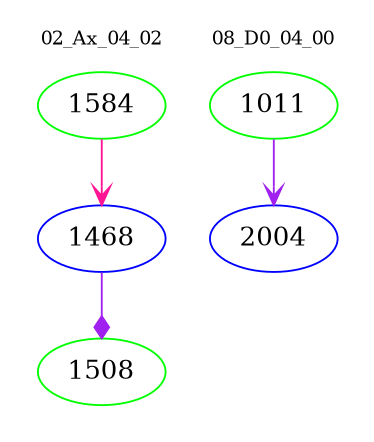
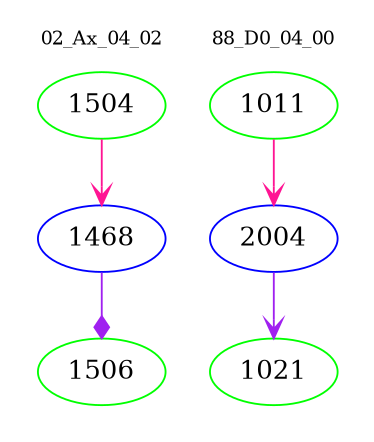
cluster "08_D0_04_00": label "08_D0_04_00" -> "88_D0_04_00"
node "1584": label "1584" -> "1504"
edge "1011" -> "2004": color purple -> deeppink
node "1508": label "1508" -> "1506"
node "1021": added
